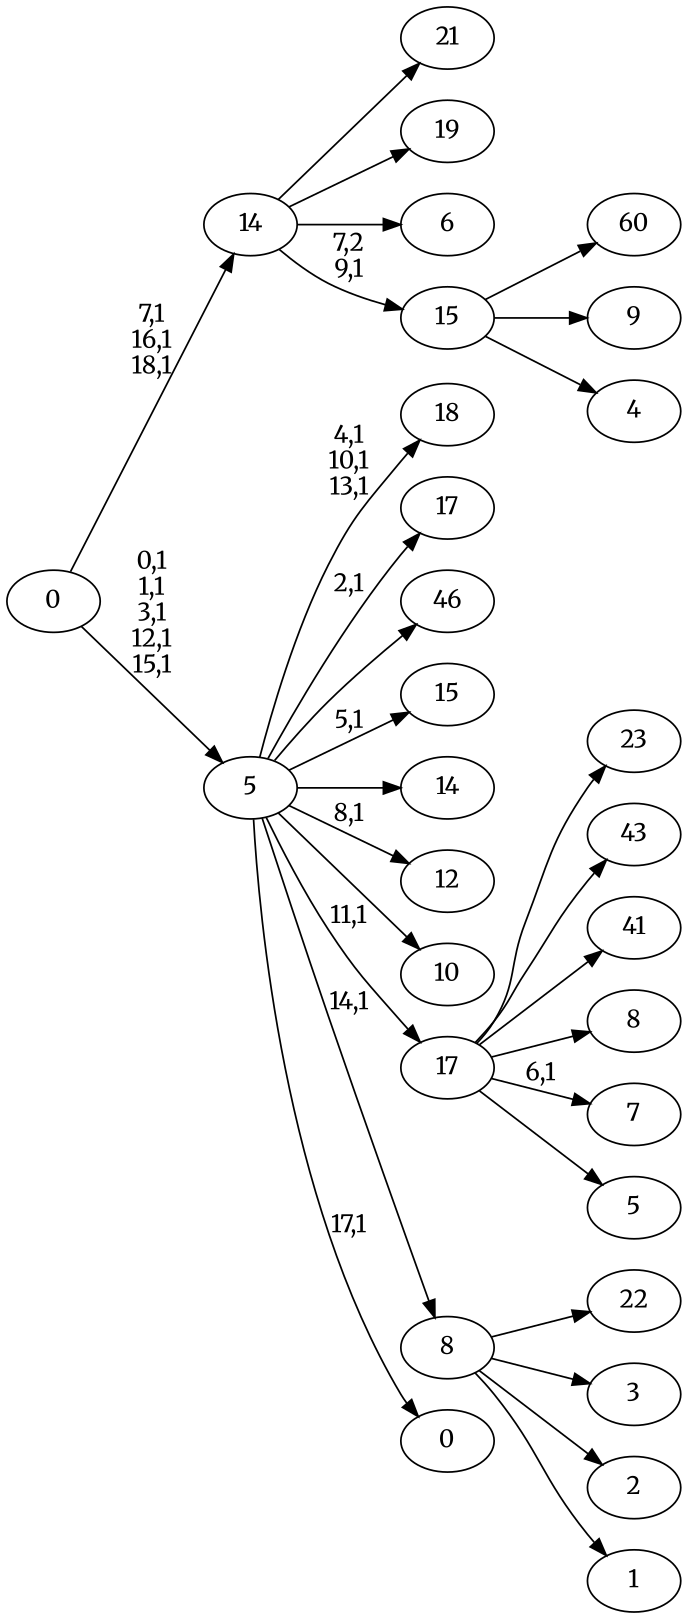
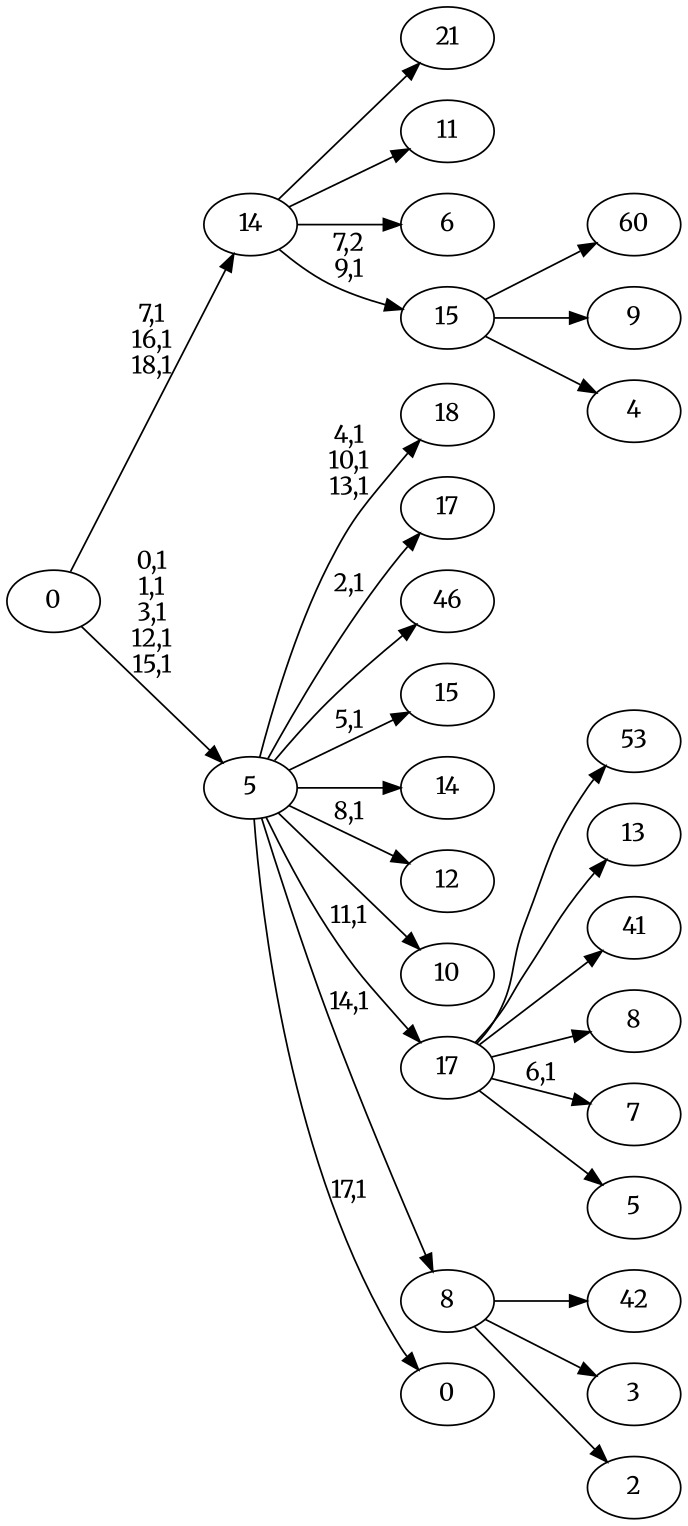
node "19": label "19" -> "11"
node "23": label "23" -> "53"
node "43": label "43" -> "13"
node "22": label "22" -> "42"
node "1": removed
